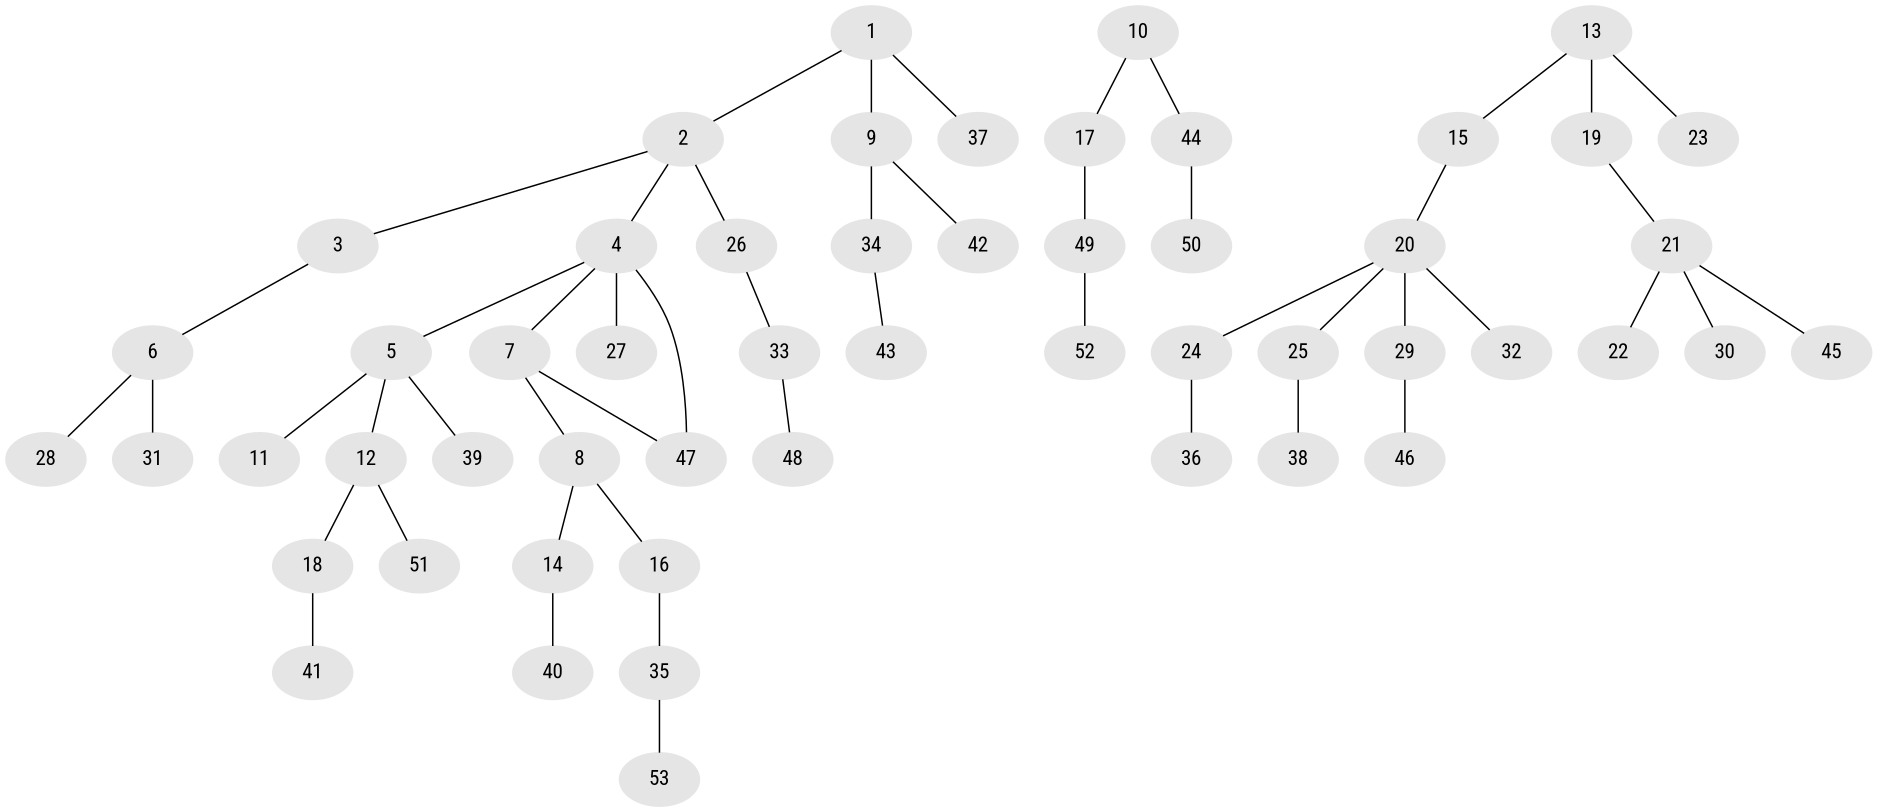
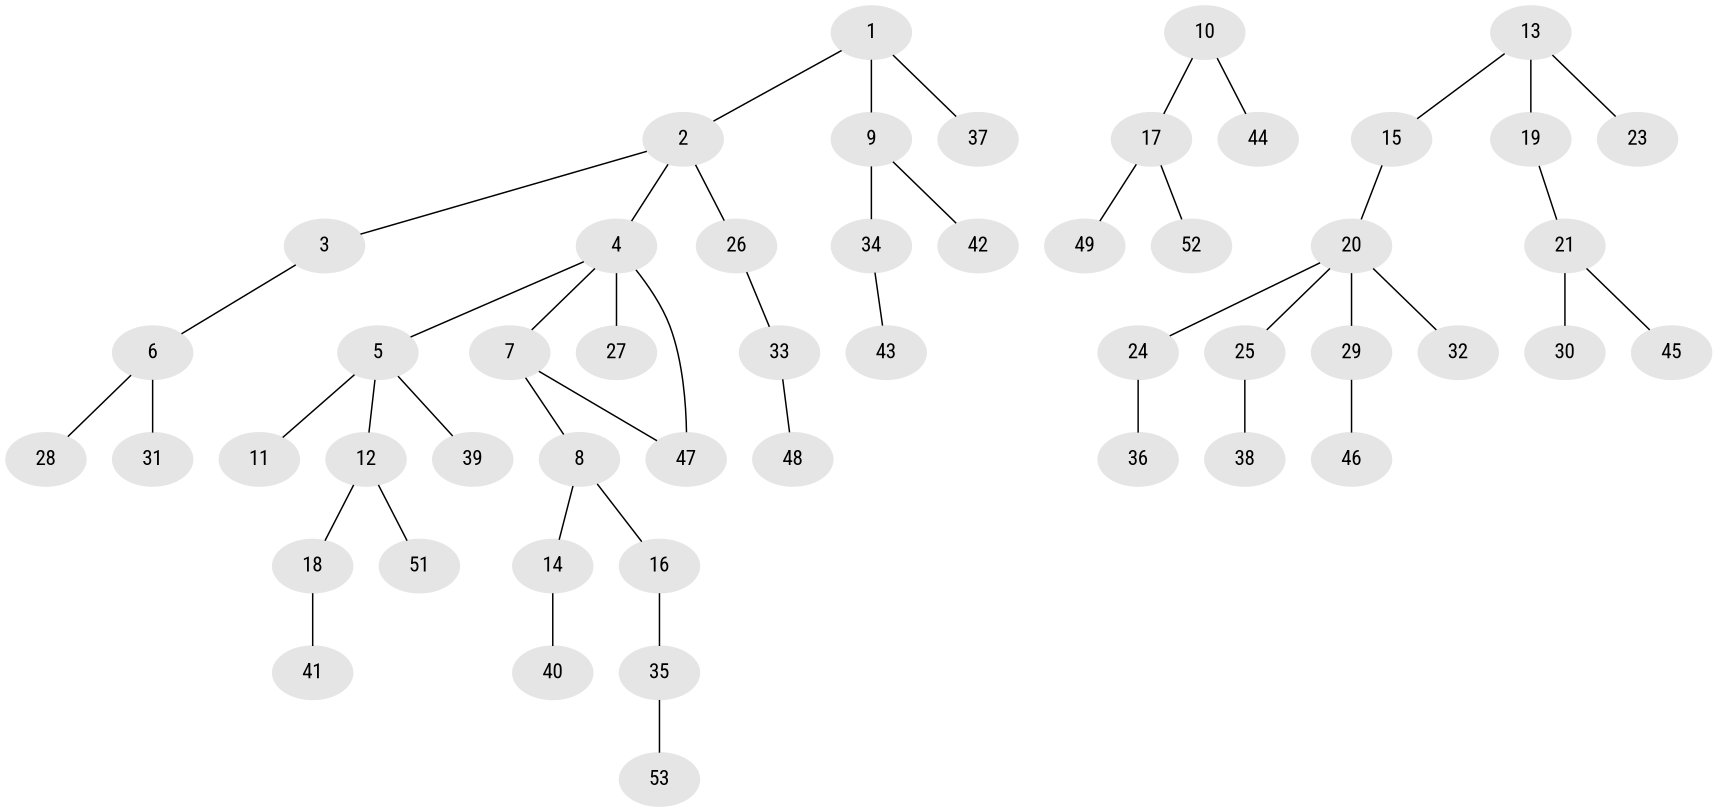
node "50": removed
edge "49" -- "52": now "17" -- "52"
node "22": removed
